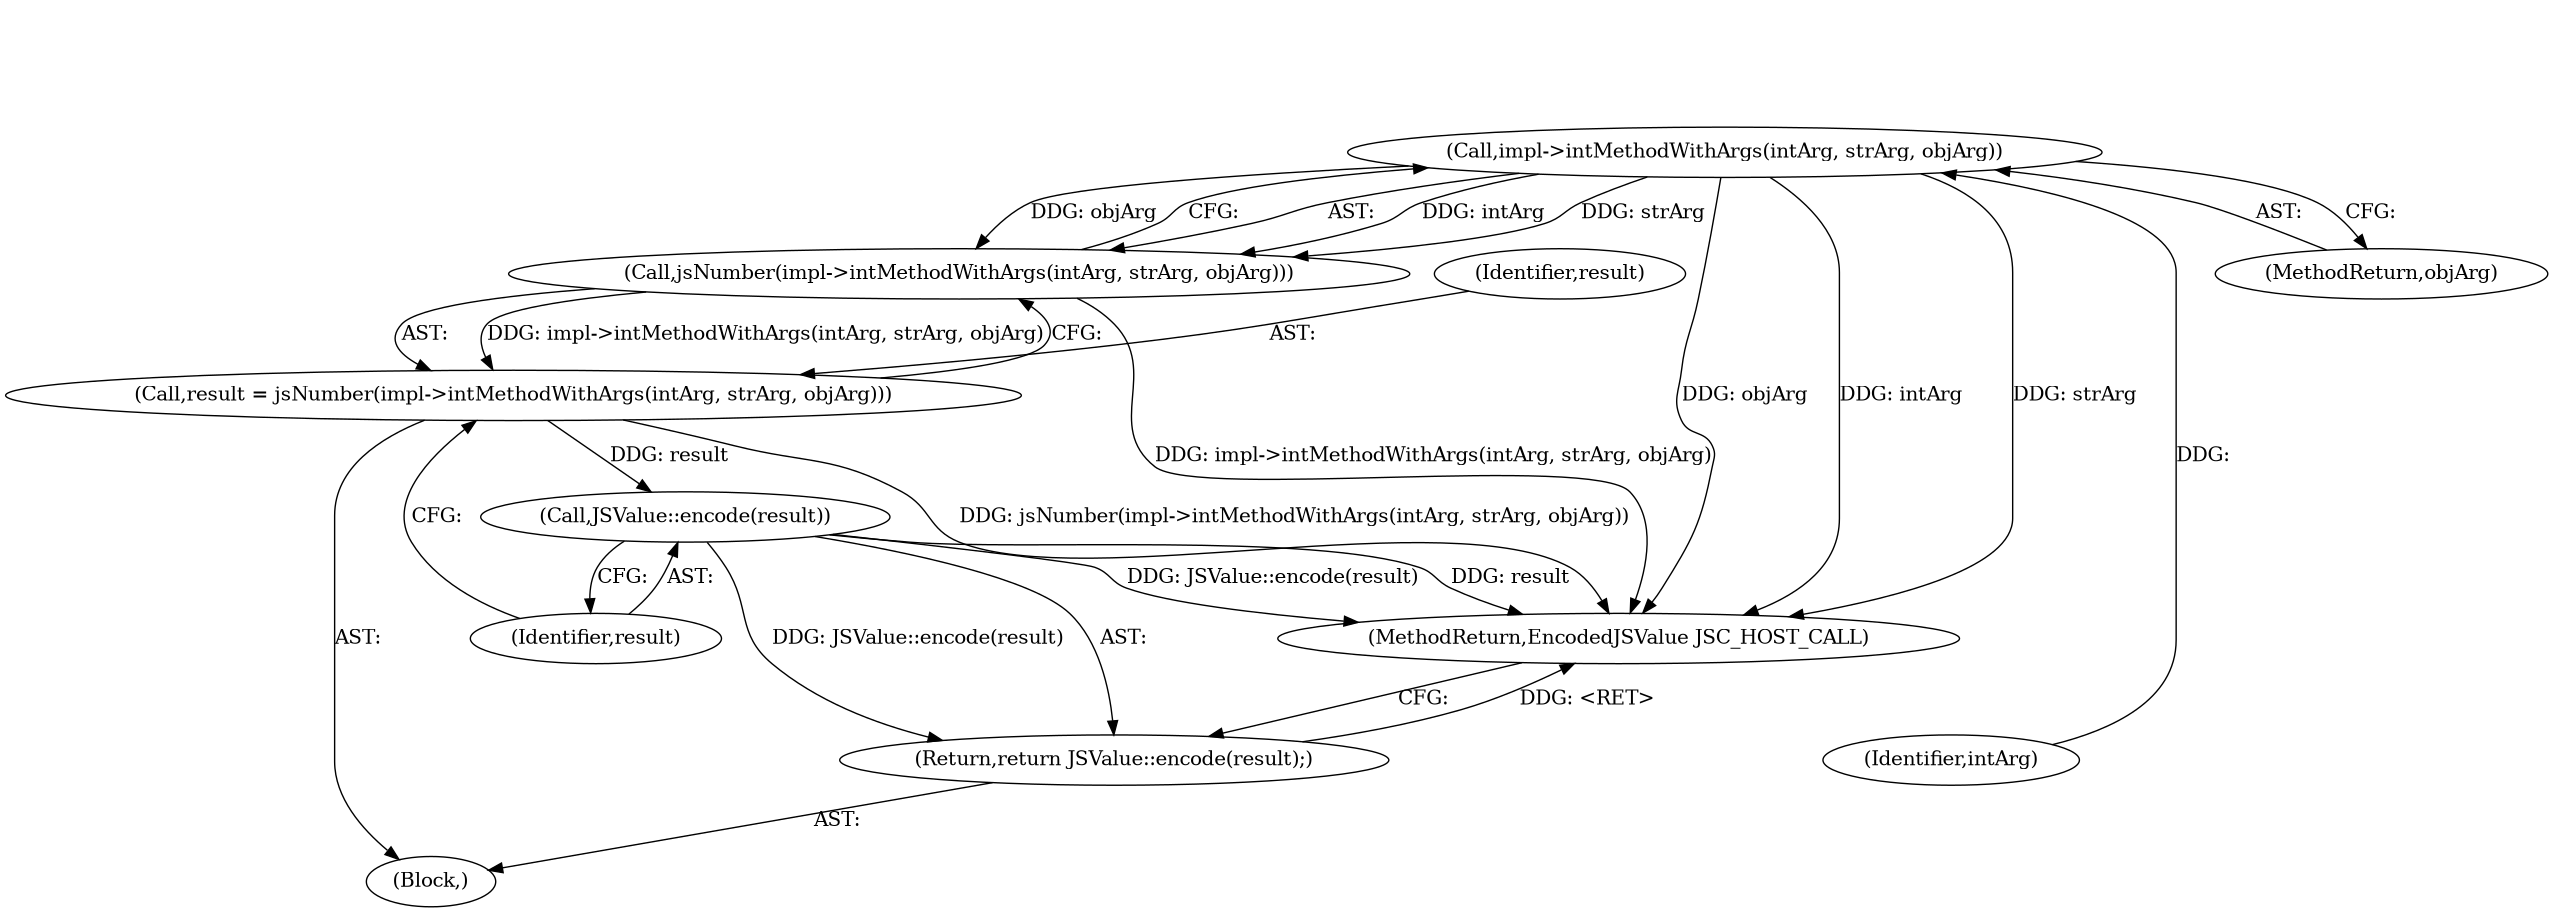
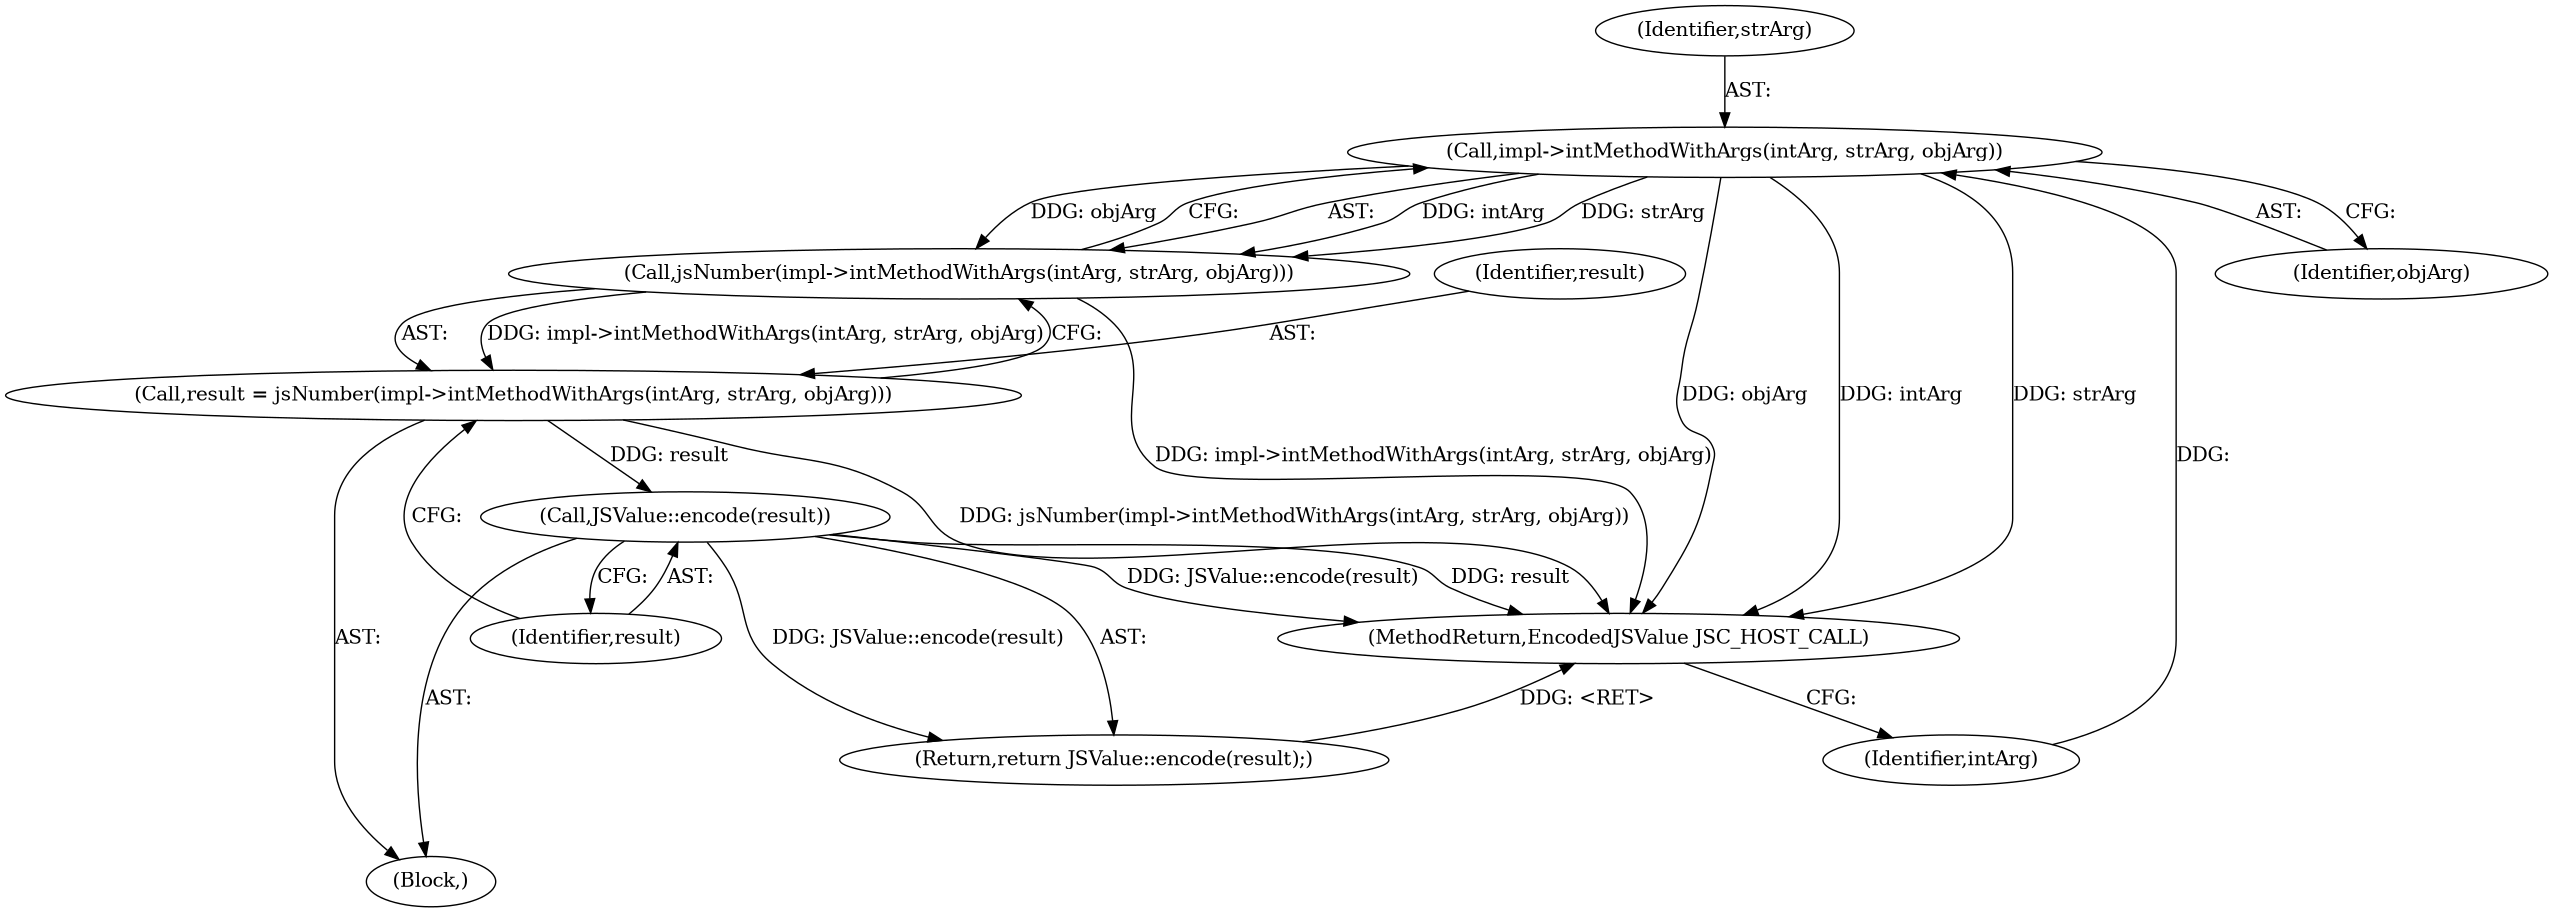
node "(Identifier,strArg)": added
node "(MethodReturn,objArg)": label "(MethodReturn,objArg)" -> "(Identifier,objArg)"
edge "(MethodReturn,EncodedJSValue JSC_HOST_CALL)" -> "(Return,return JSValue::encode(result);)": now "(MethodReturn,EncodedJSValue JSC_HOST_CALL)" -> "(Identifier,intArg)"
edge "(Return,return JSValue::encode(result);)" -> "(Block,)": now "(Call,JSValue::encode(result))" -> "(Block,)"
